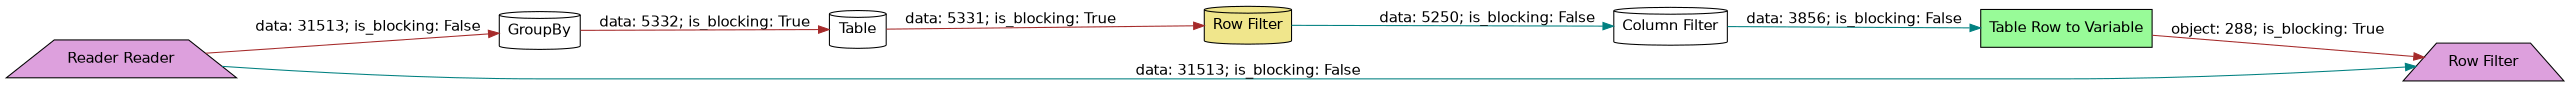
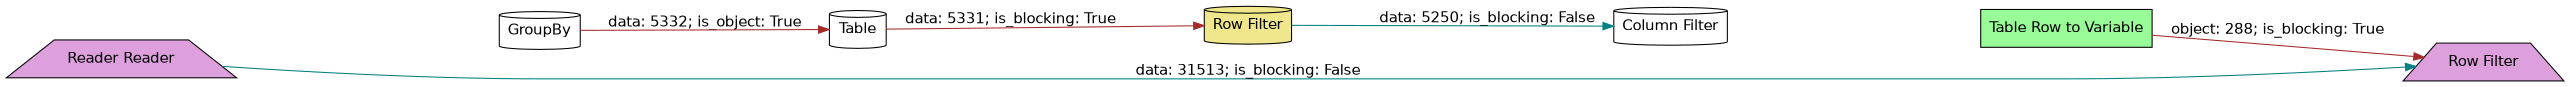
edge "GroupBy" -> "Table": label "data: 5332; is_blocking: True" -> "data: 5332; is_object: True"
edge "Column Filter" -> "Table Row to Variable": removed, label "data: 3856; is_blocking: False"
edge "Reader Reader" -> "GroupBy": removed, label "data: 31513; is_blocking: False"
